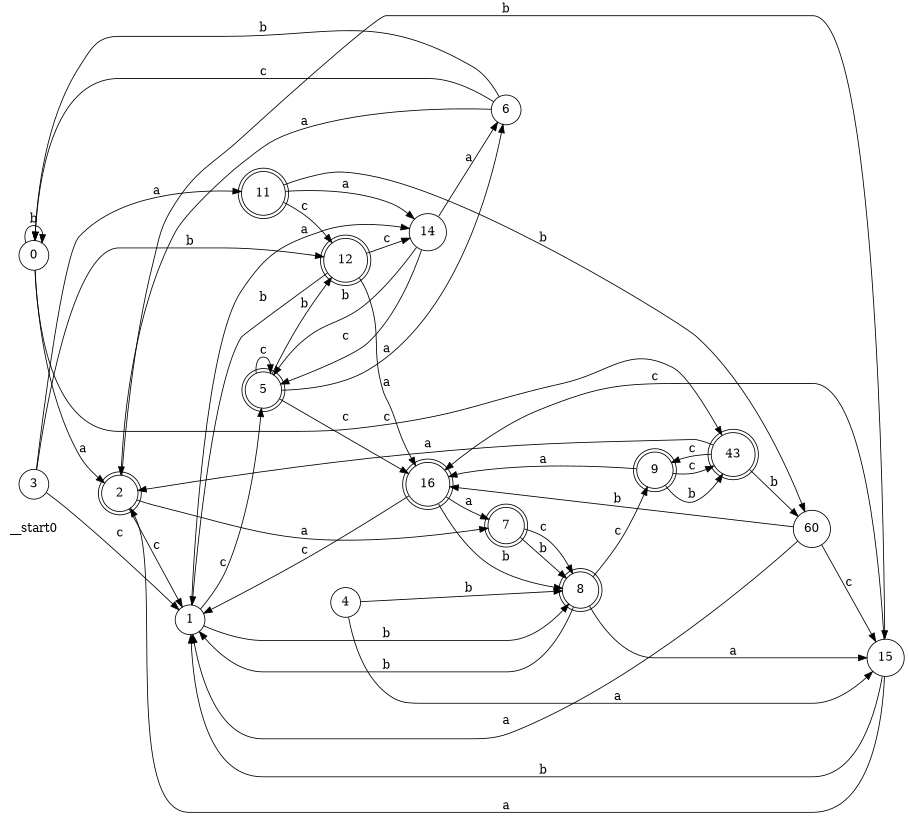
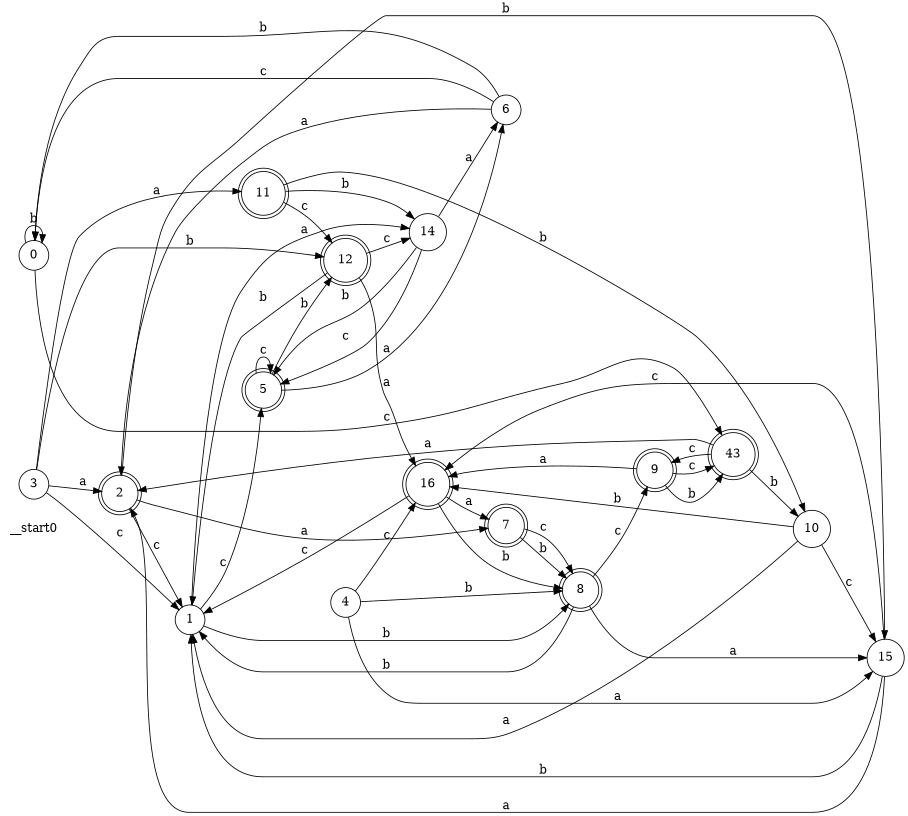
edge "11" -> "14": label "a" -> "b"
edge "0" -> "2": now "3" -> "2"
edge "5" -> "16": now "4" -> "16"
node "60": label "60" -> "10"
